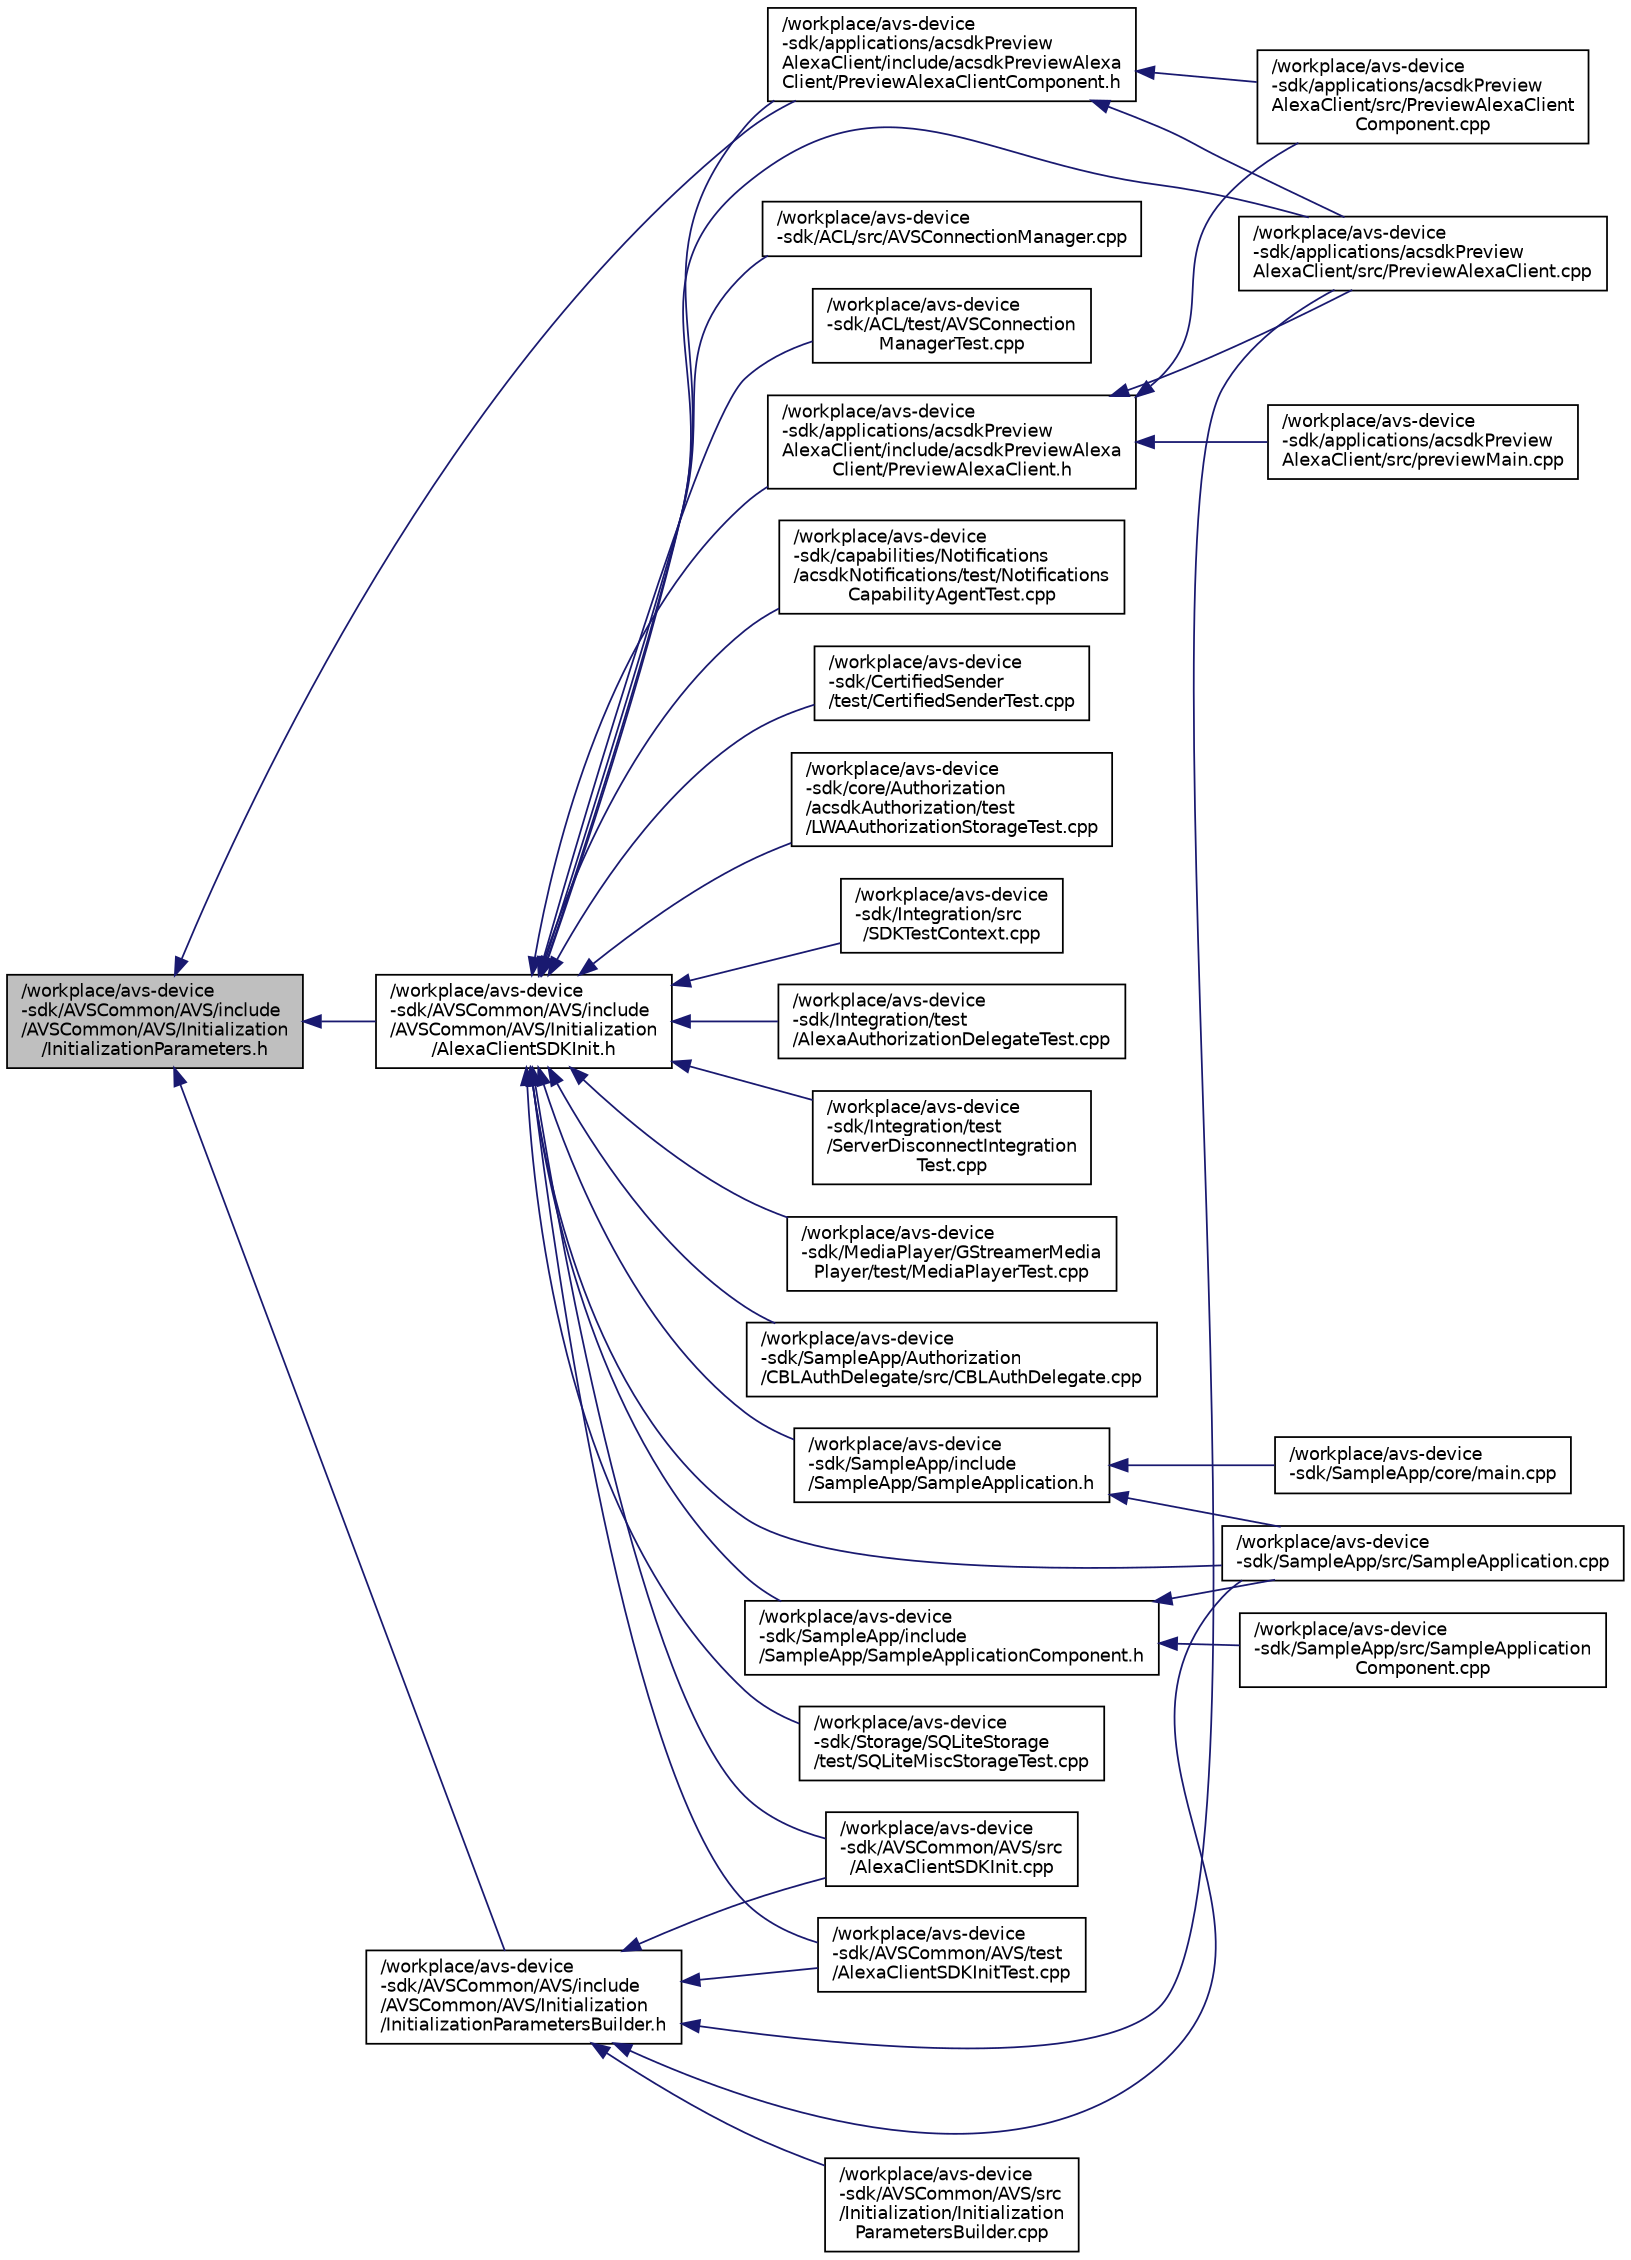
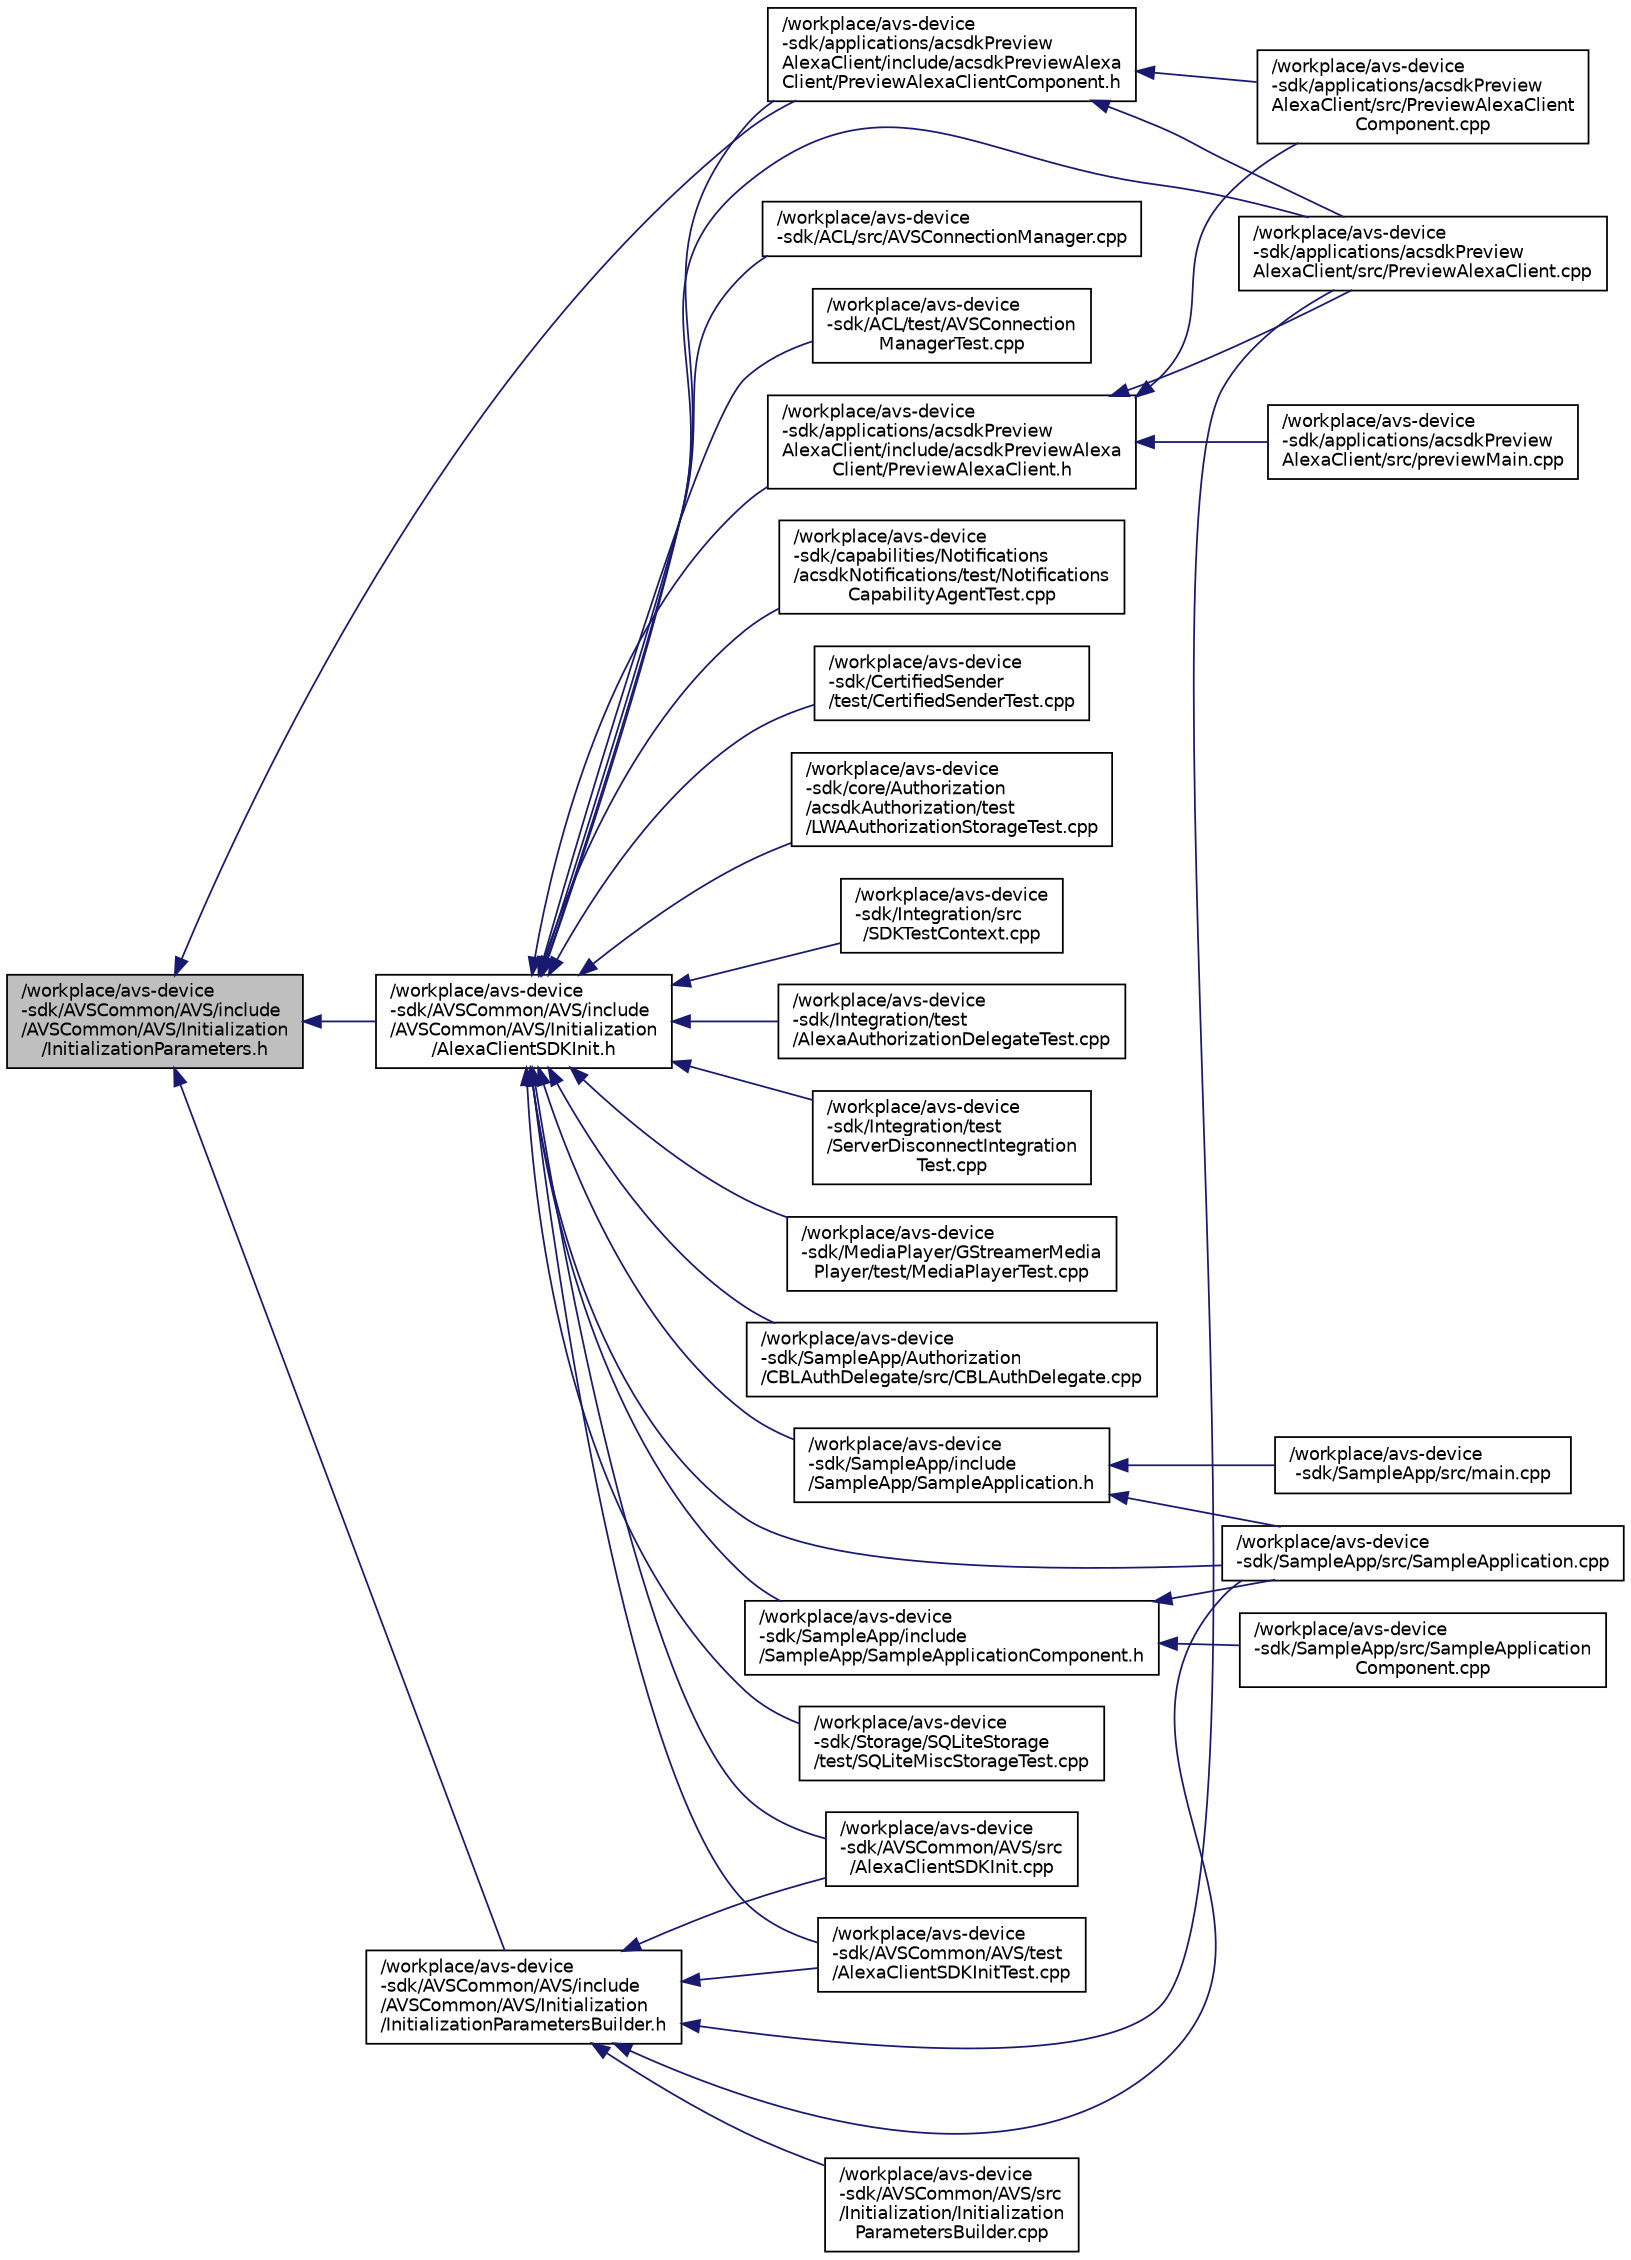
node "/workplace/avs-device -sdk/SampleApp/core/main.cpp": label "/workplace/avs-device -sdk/SampleApp/core/main.cpp" -> "/workplace/avs-device -sdk/SampleApp/src/main.cpp"
